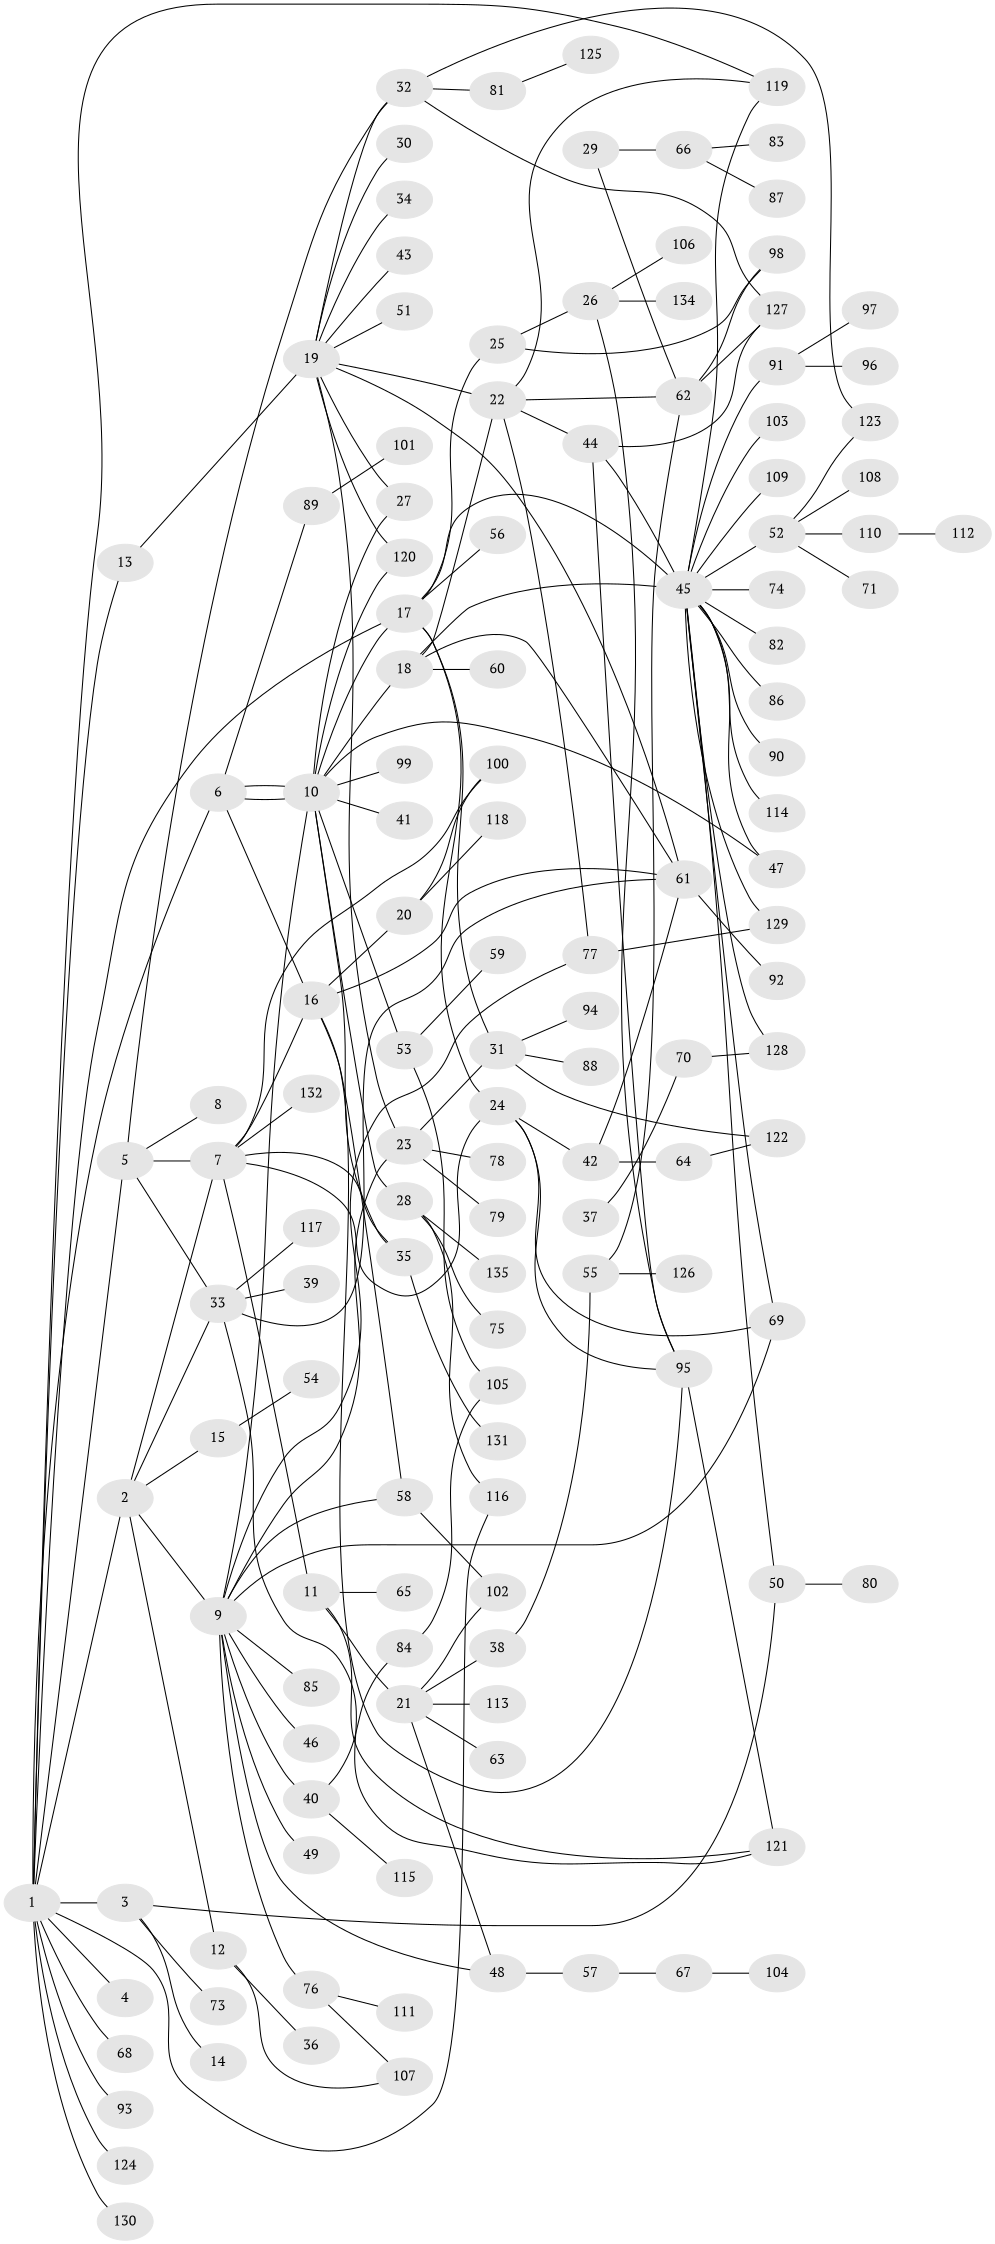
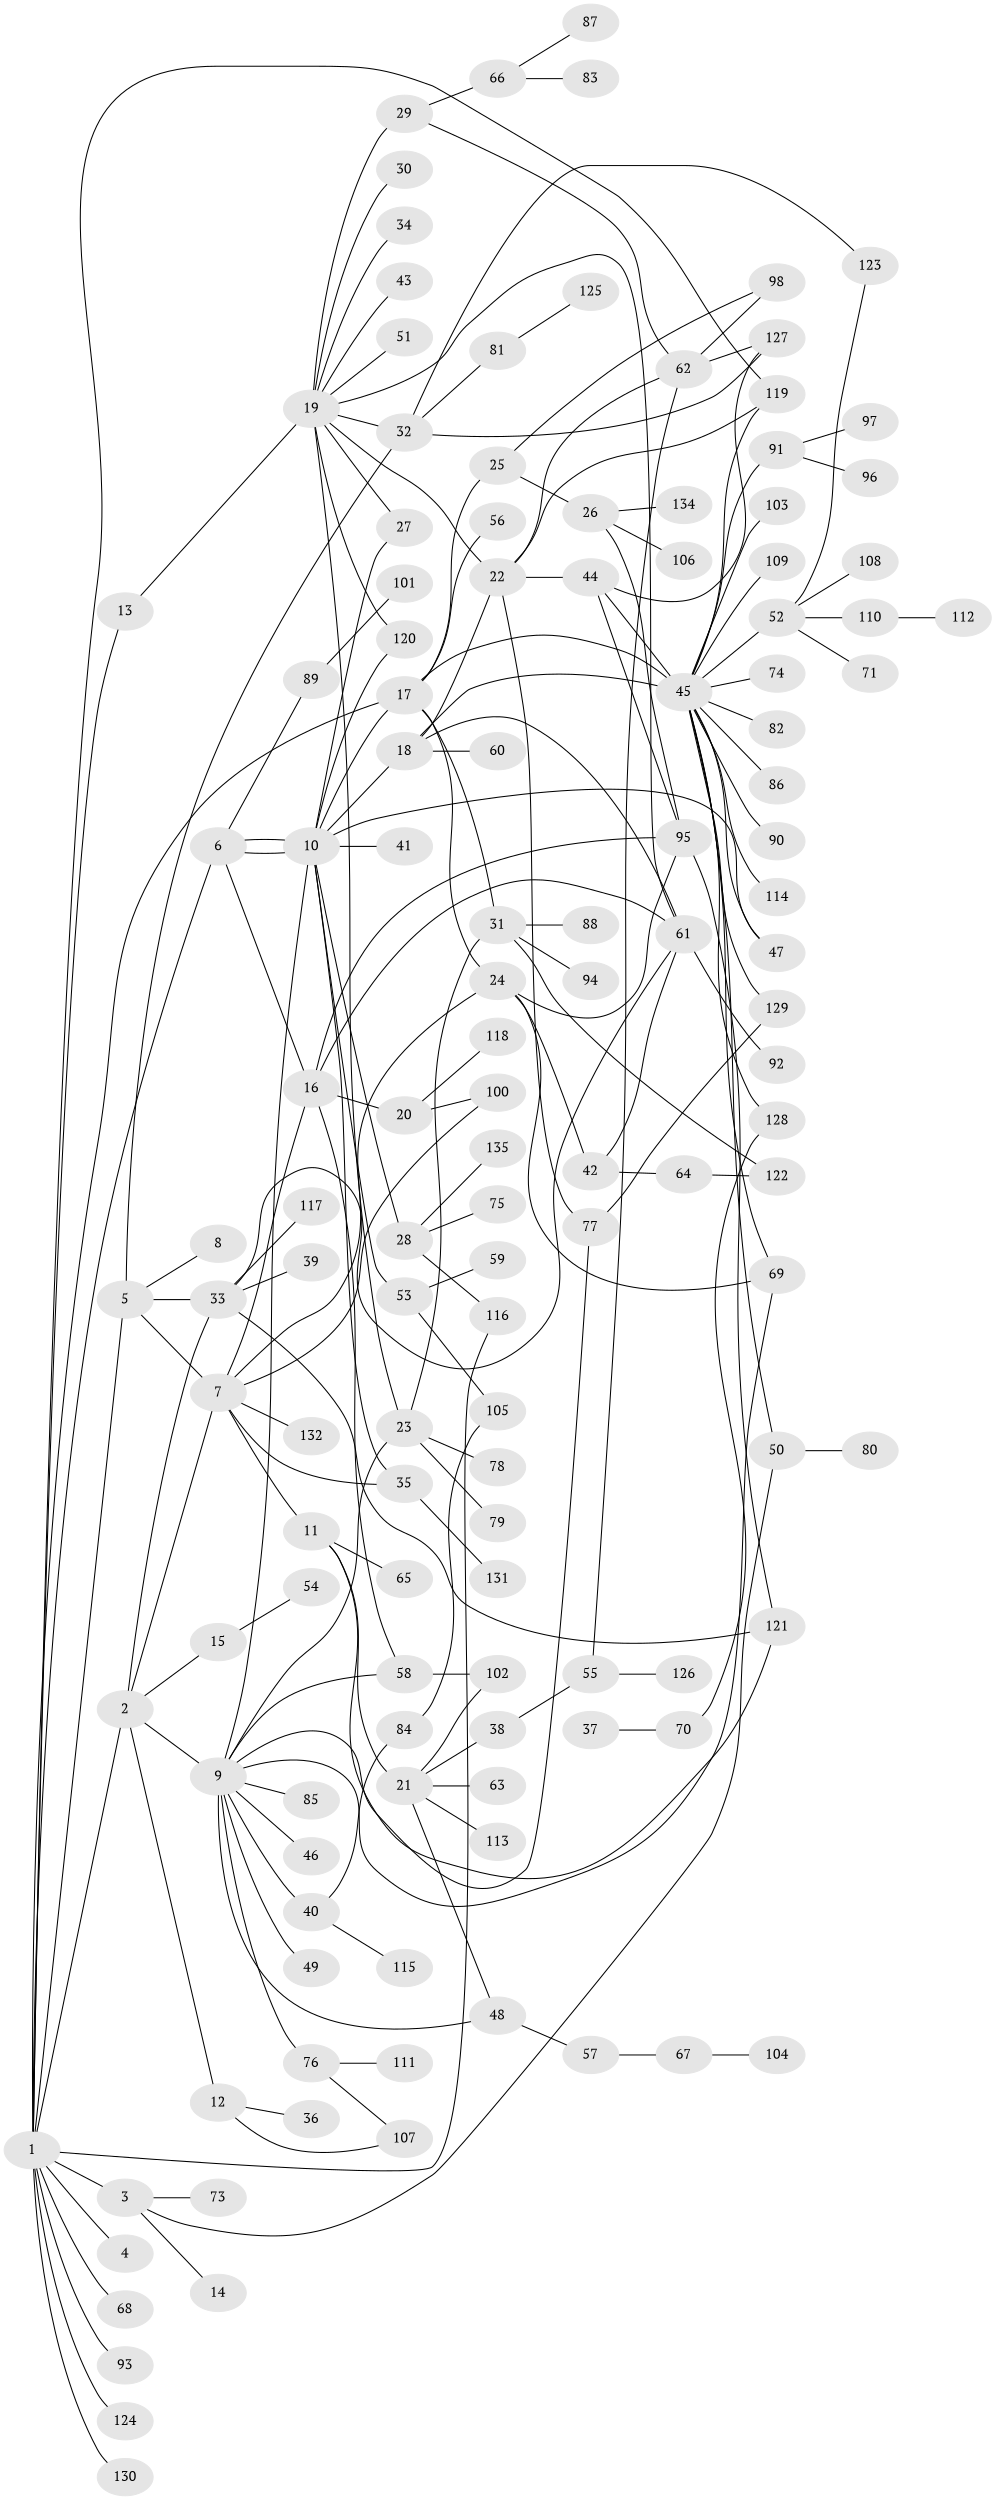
edge "29" -- "19": added
node "99": removed
